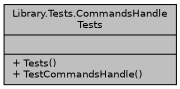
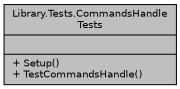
node "Library.Tests.CommandsHandle": text "+ Tests()" -> "+ Setup()"
